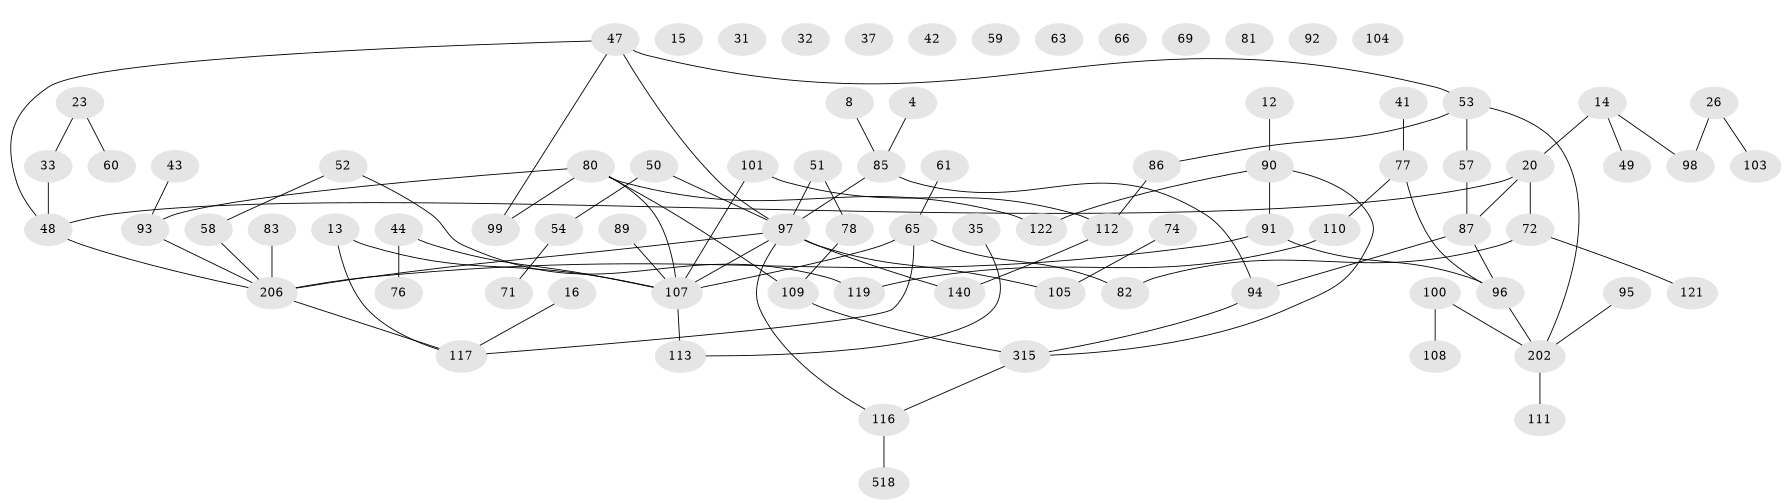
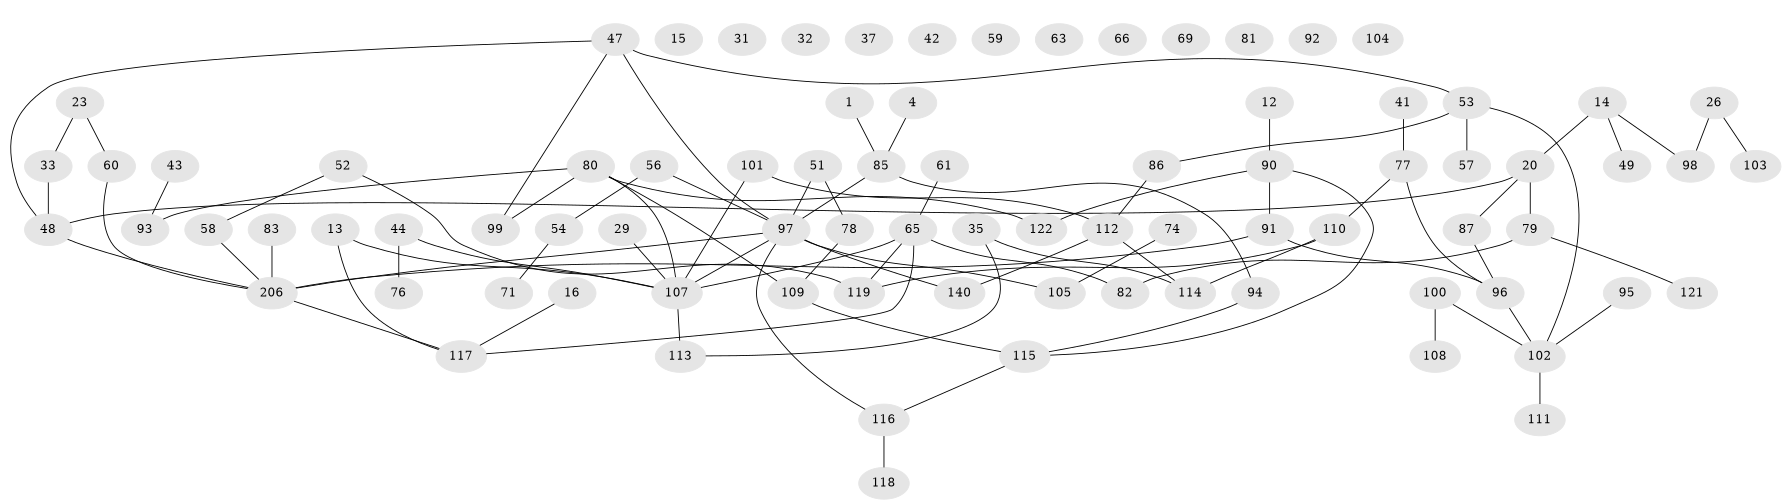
node "8": label "8" -> "1"
node "50": label "50" -> "56"
edge "57" -- "87": removed
node "89": label "89" -> "29"
node "72": label "72" -> "79"
edge "87" -- "94": removed
edge "65" -- "119": added
edge "93" -- "206": now "60" -- "206"
node "114": added
node "315": label "315" -> "115"
node "202": label "202" -> "102"
node "518": label "518" -> "118"
